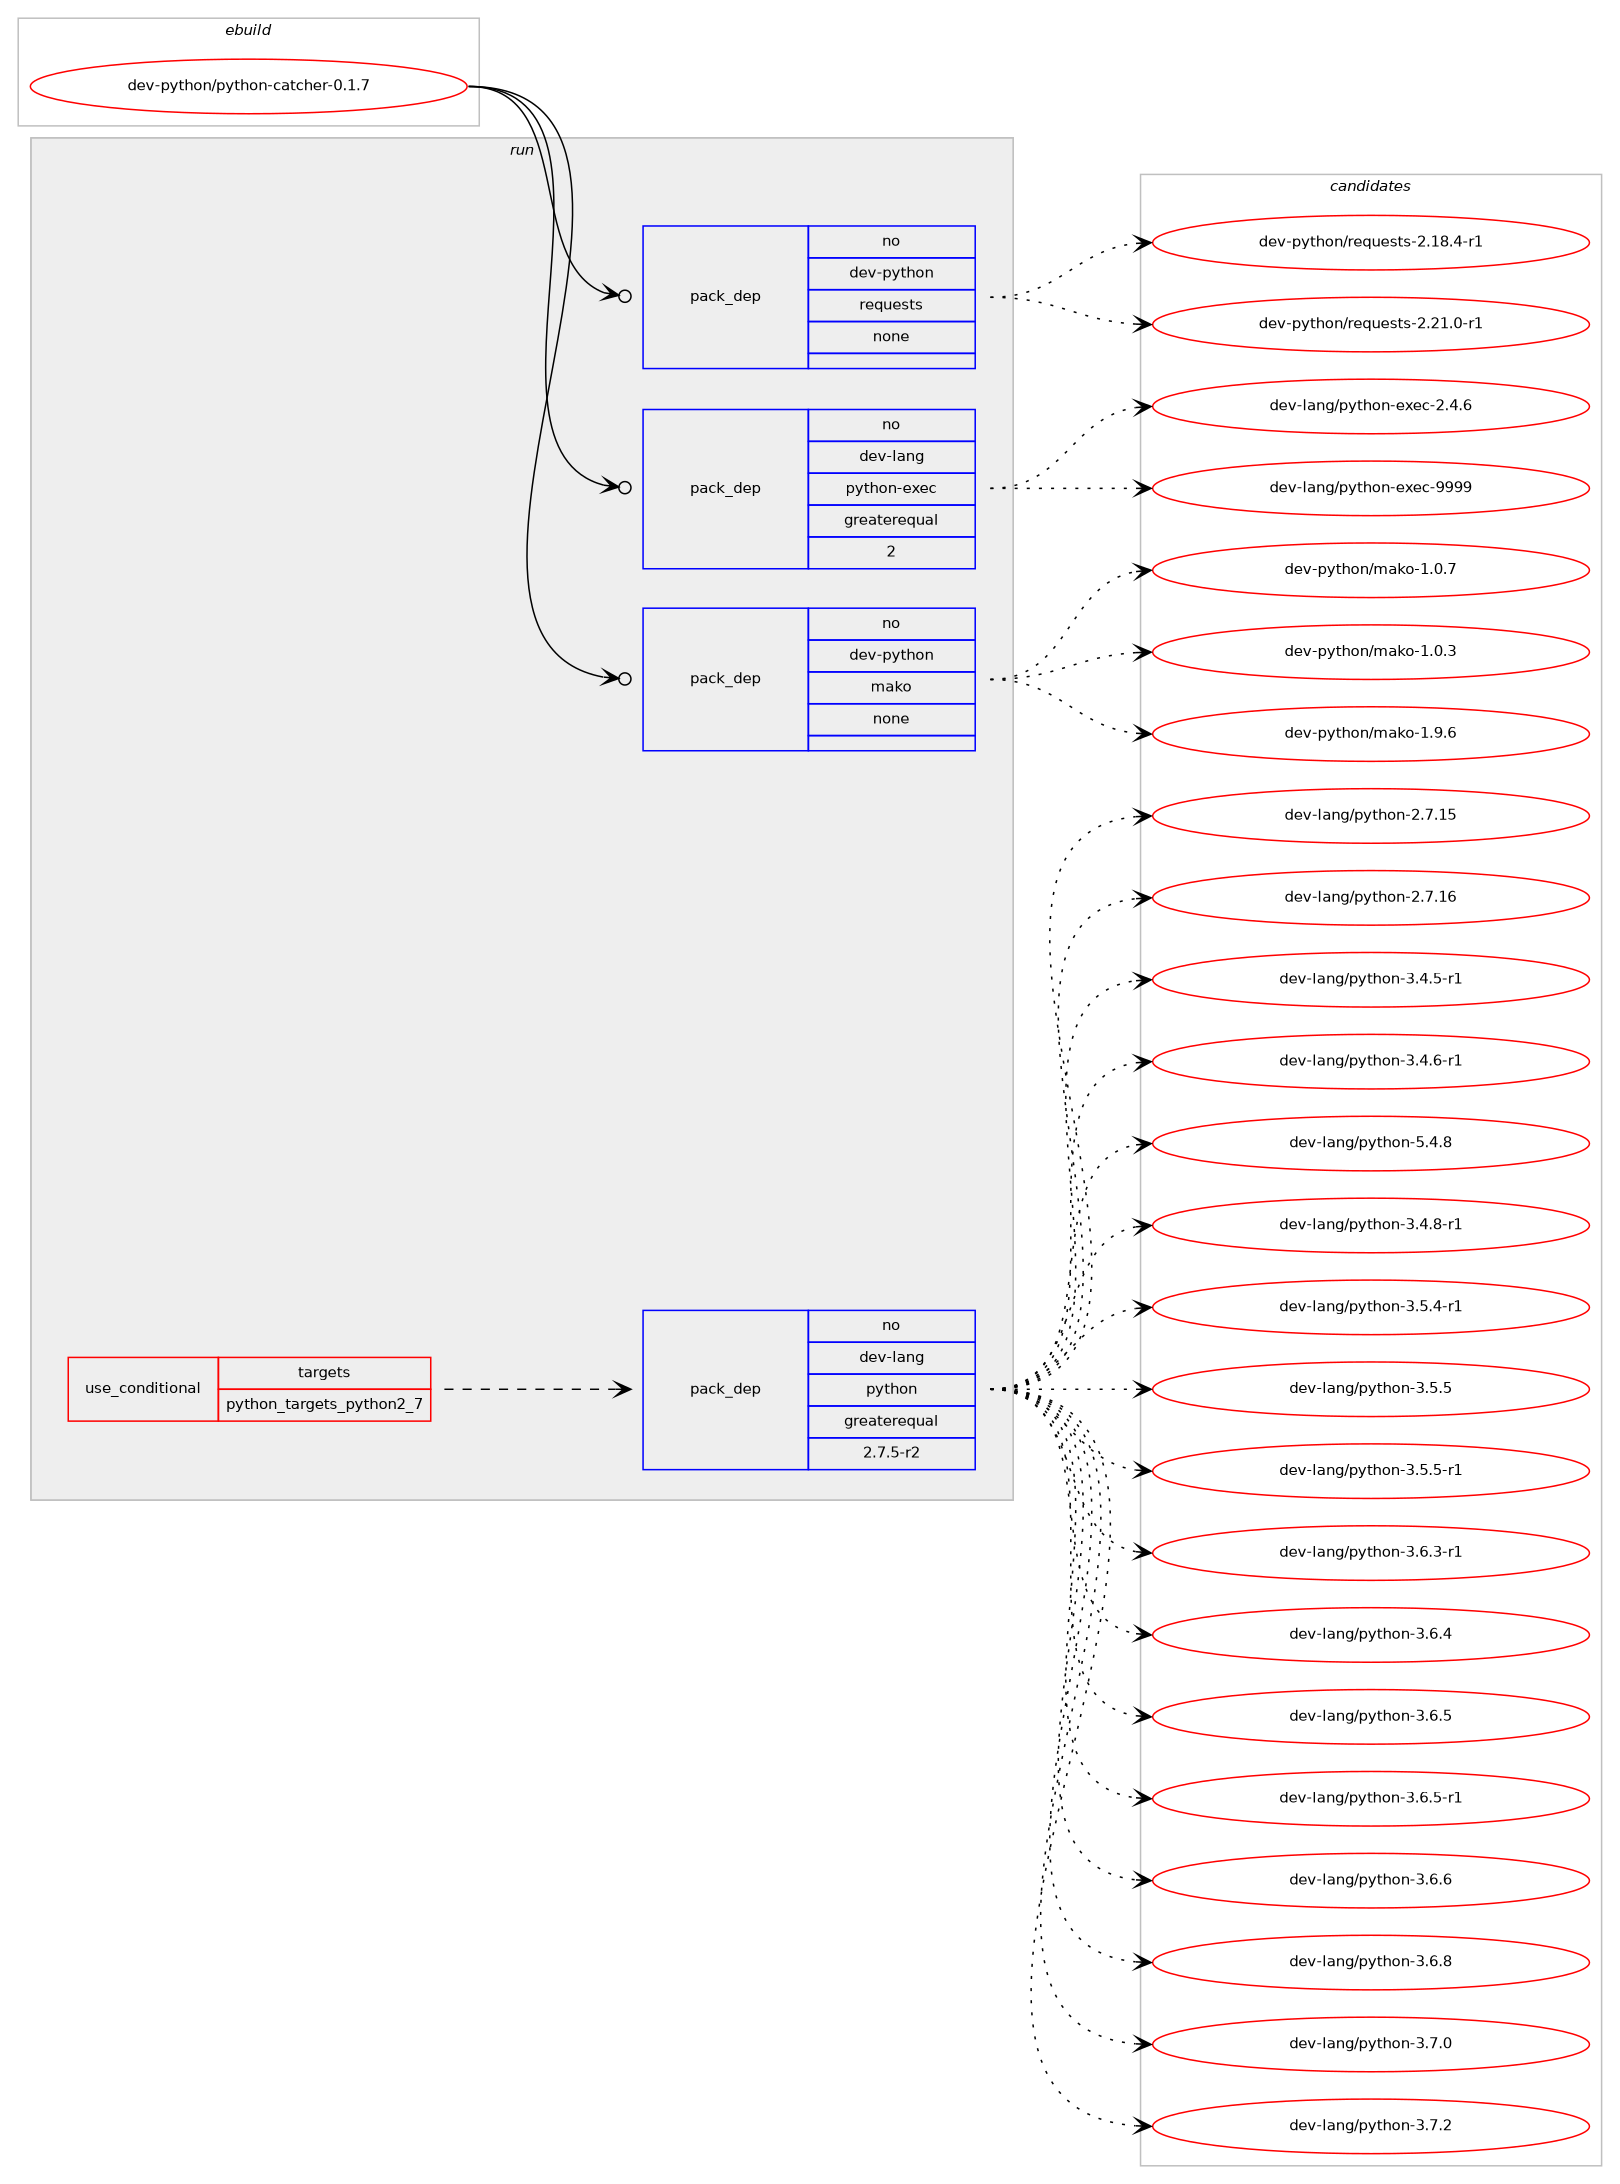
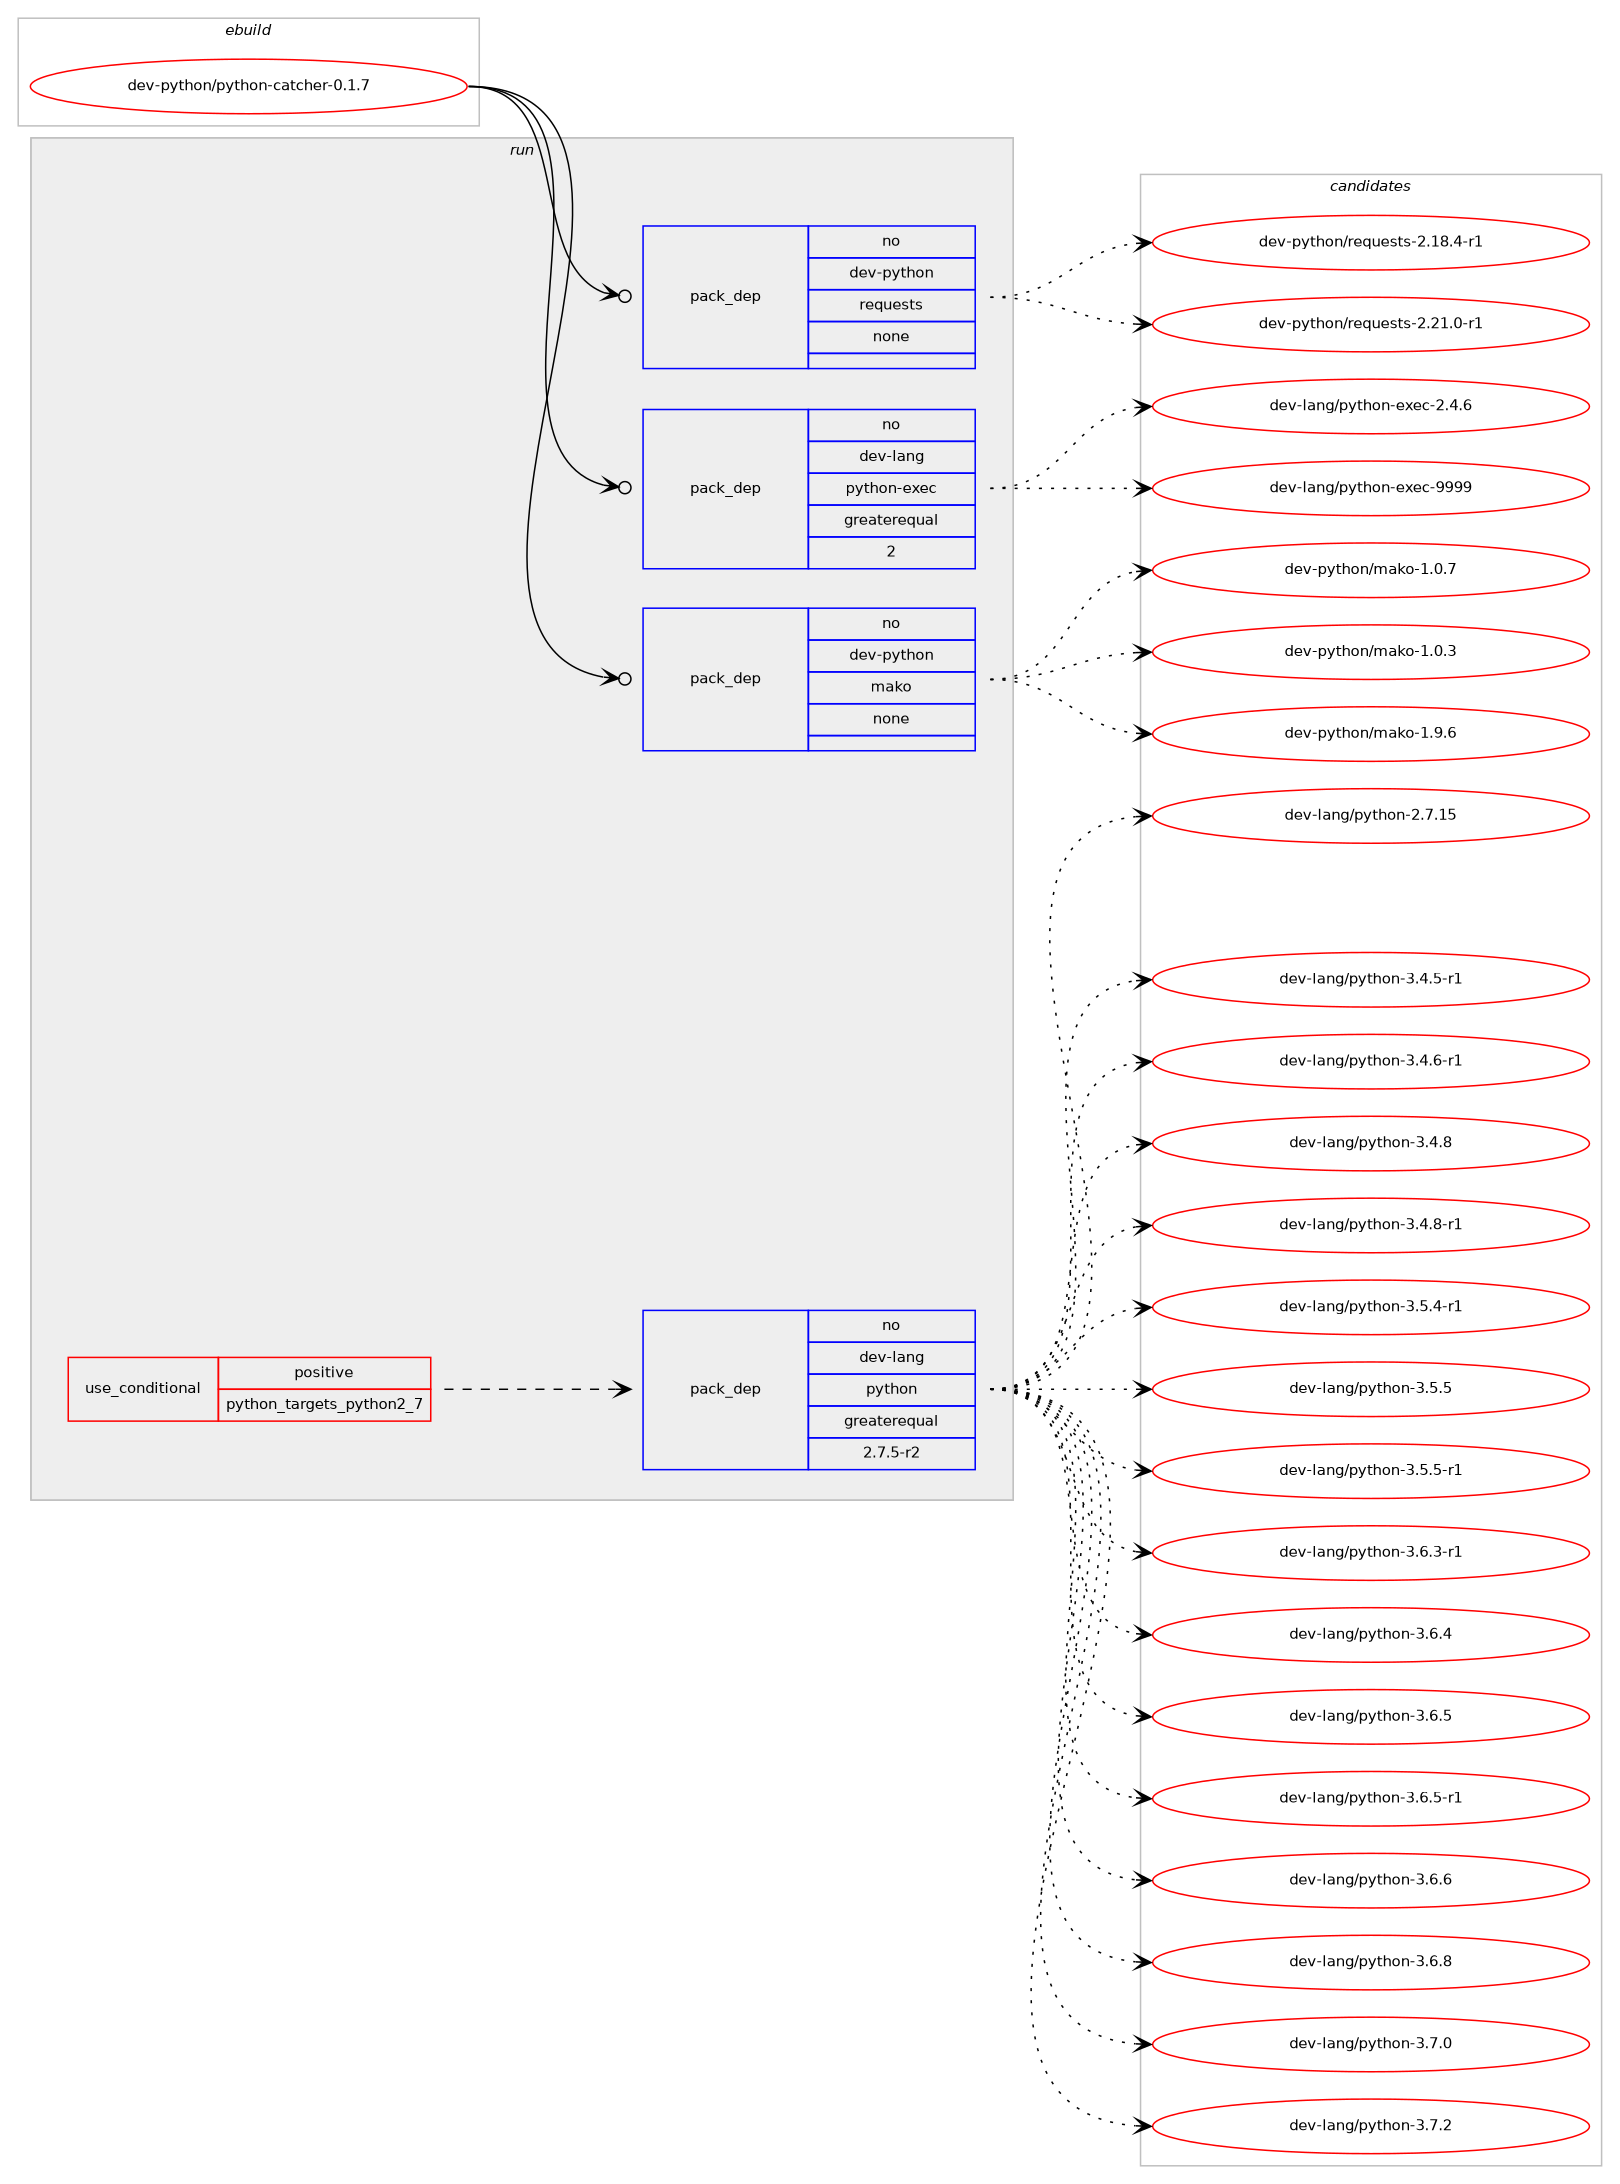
node "dev-lang/python-2.7.16": removed
node "dev-lang/python-5.4.8": label "dev-lang/python-5.4.8" -> "dev-lang/python-3.4.8"
node "use_conditional": text "targets" -> "positive"
